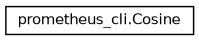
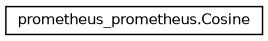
node "prometheus_cli.Cosine": label "prometheus_cli.Cosine" -> "prometheus_prometheus.Cosine"
